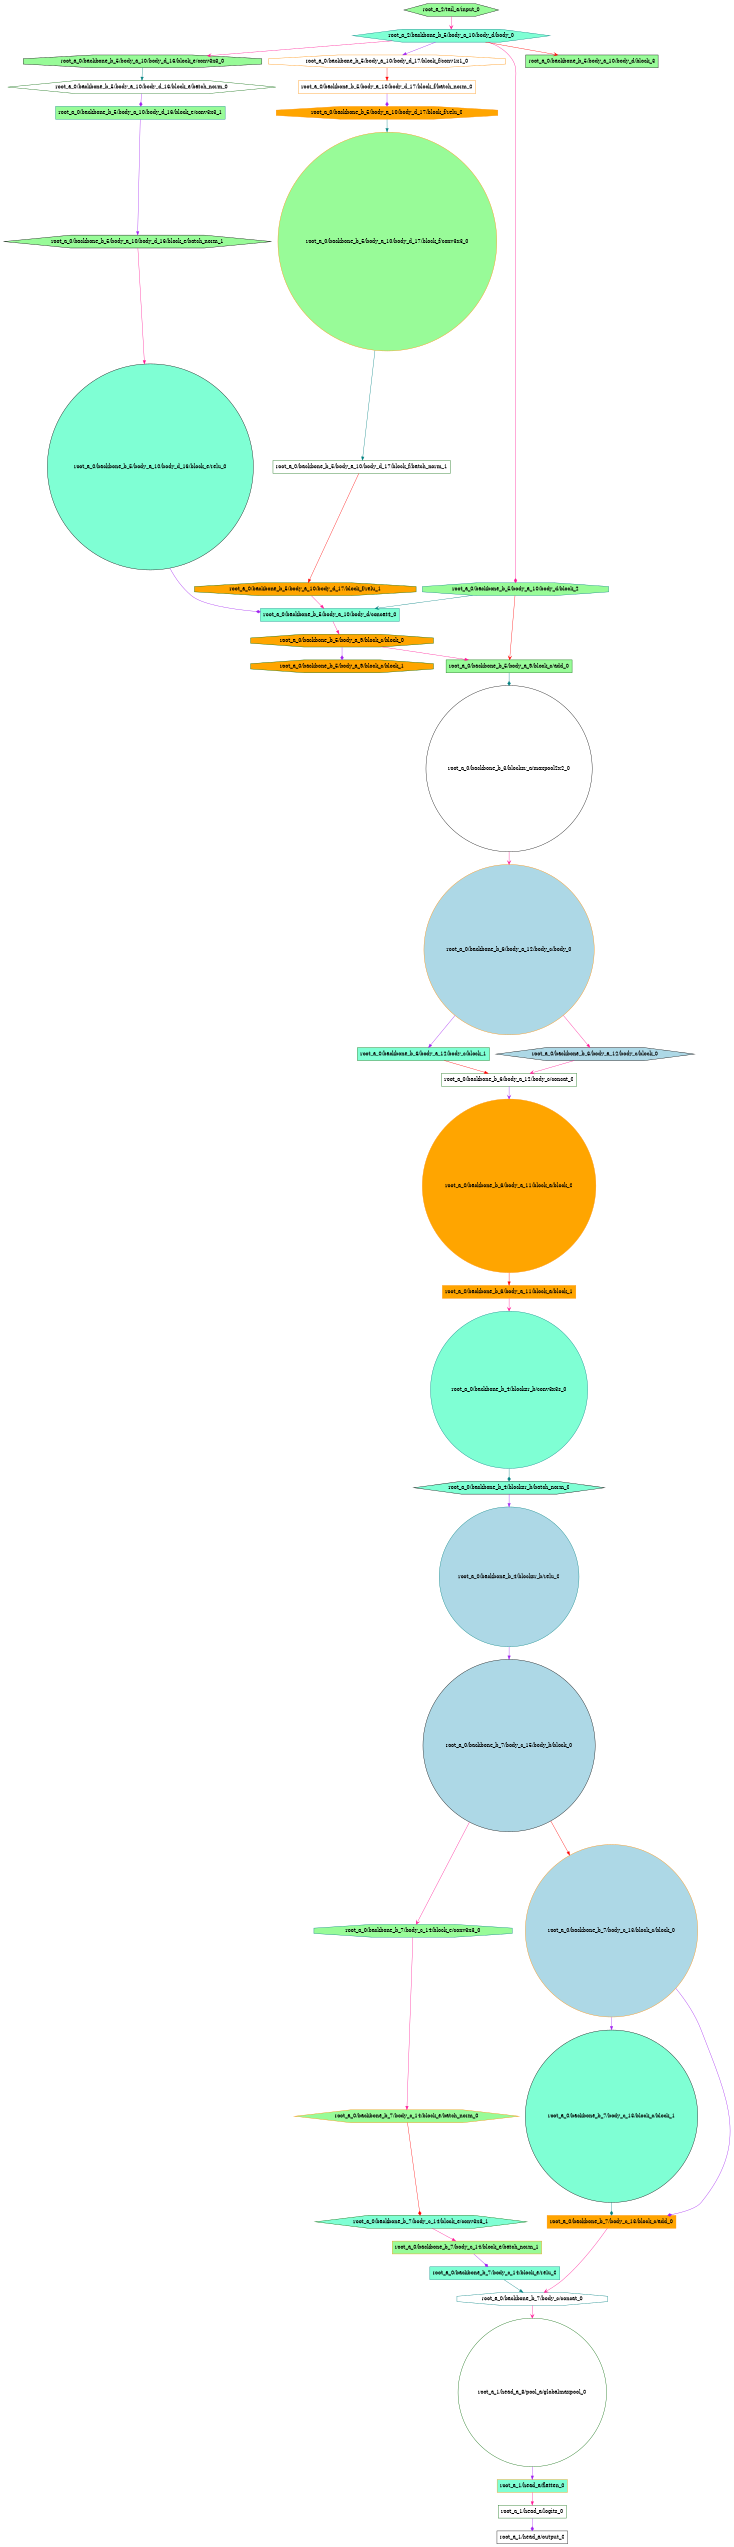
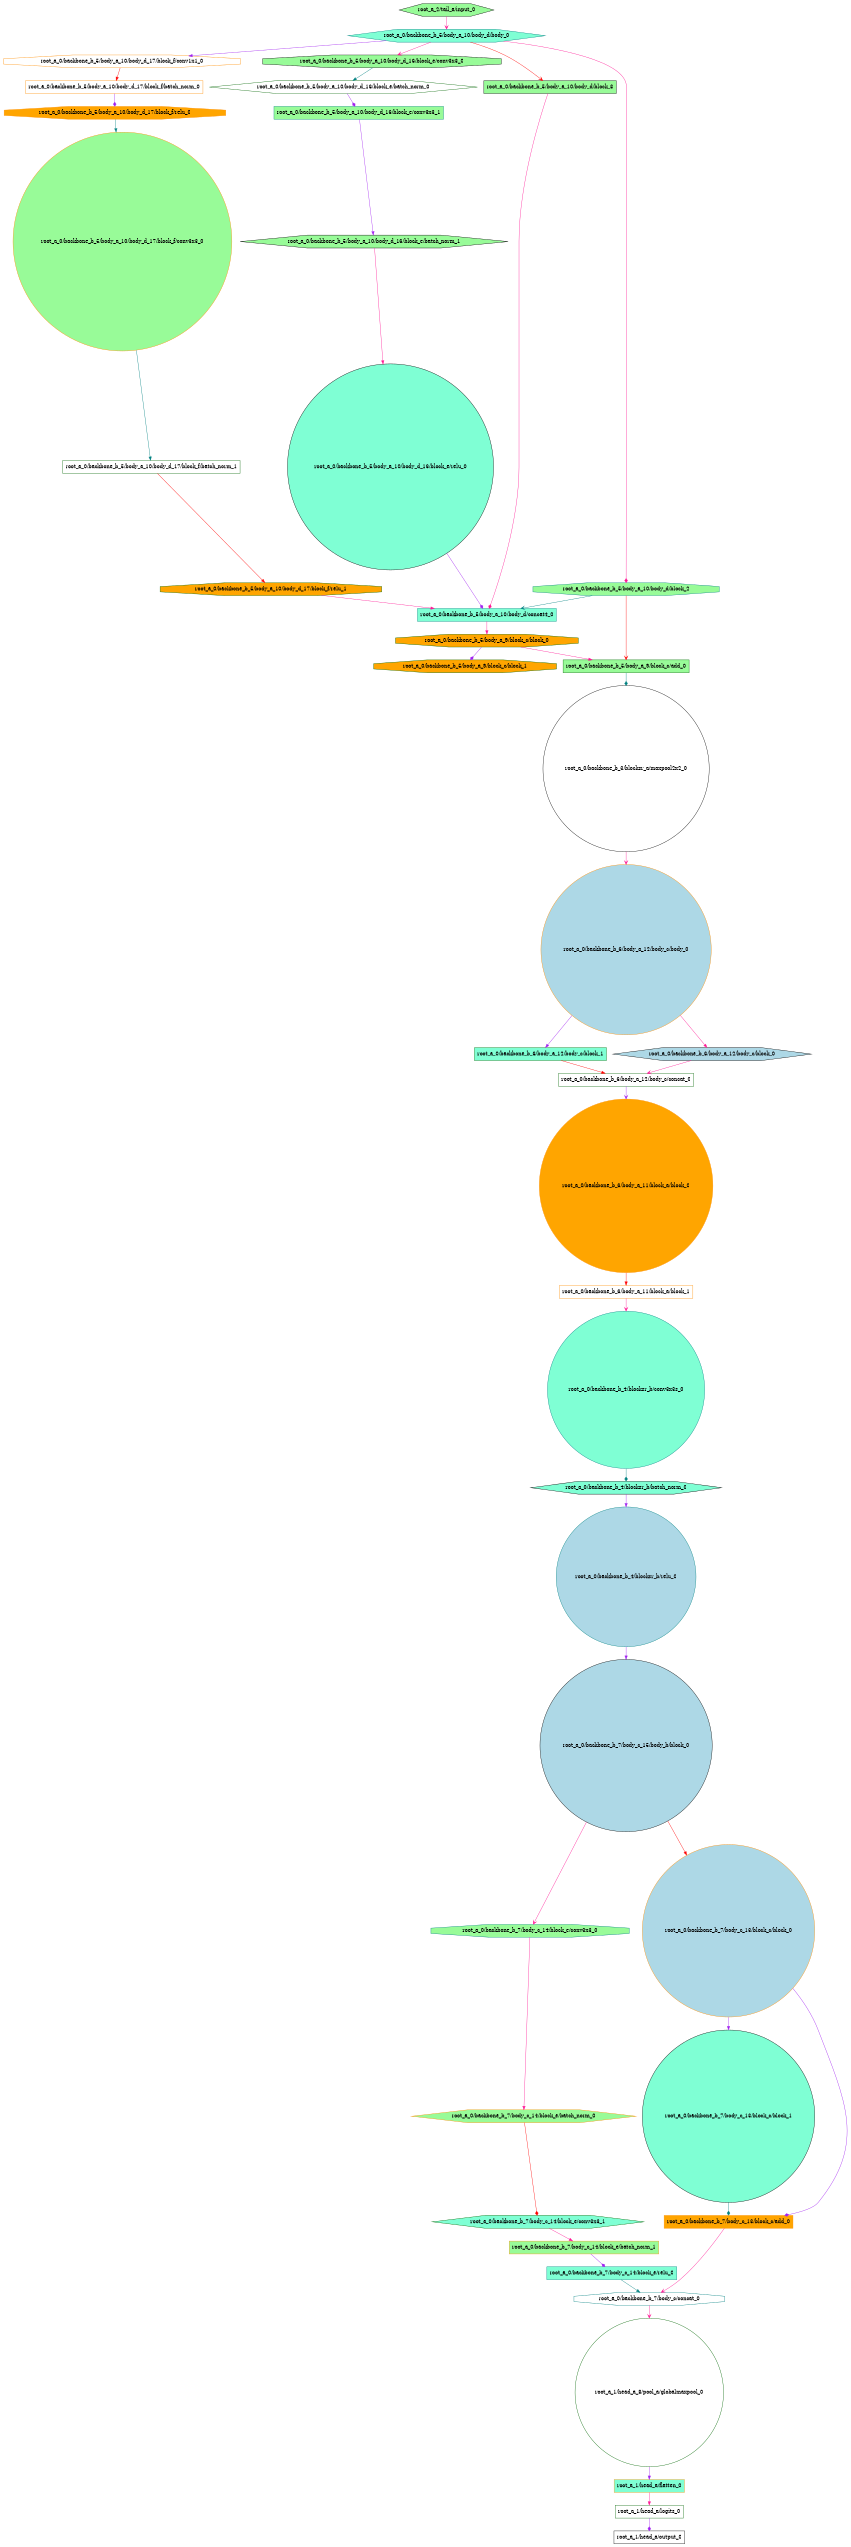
node "root_a_2/backbone_b_5/body_a_10/body_d/body_0": label "root_a_2/backbone_b_5/body_a_10/body_d/body_0" -> "root_a_0/backbone_b_5/body_a_10/body_d/body_0"
edge "root_a_0/backbone_b_5/body_a_10/body_d/block_3" -> "root_a_0/backbone_b_5/body_a_10/body_d/concat4_0": added
node "root_a_0/backbone_b_6/body_a_11/block_a/block_1": fillcolor orange -> white
